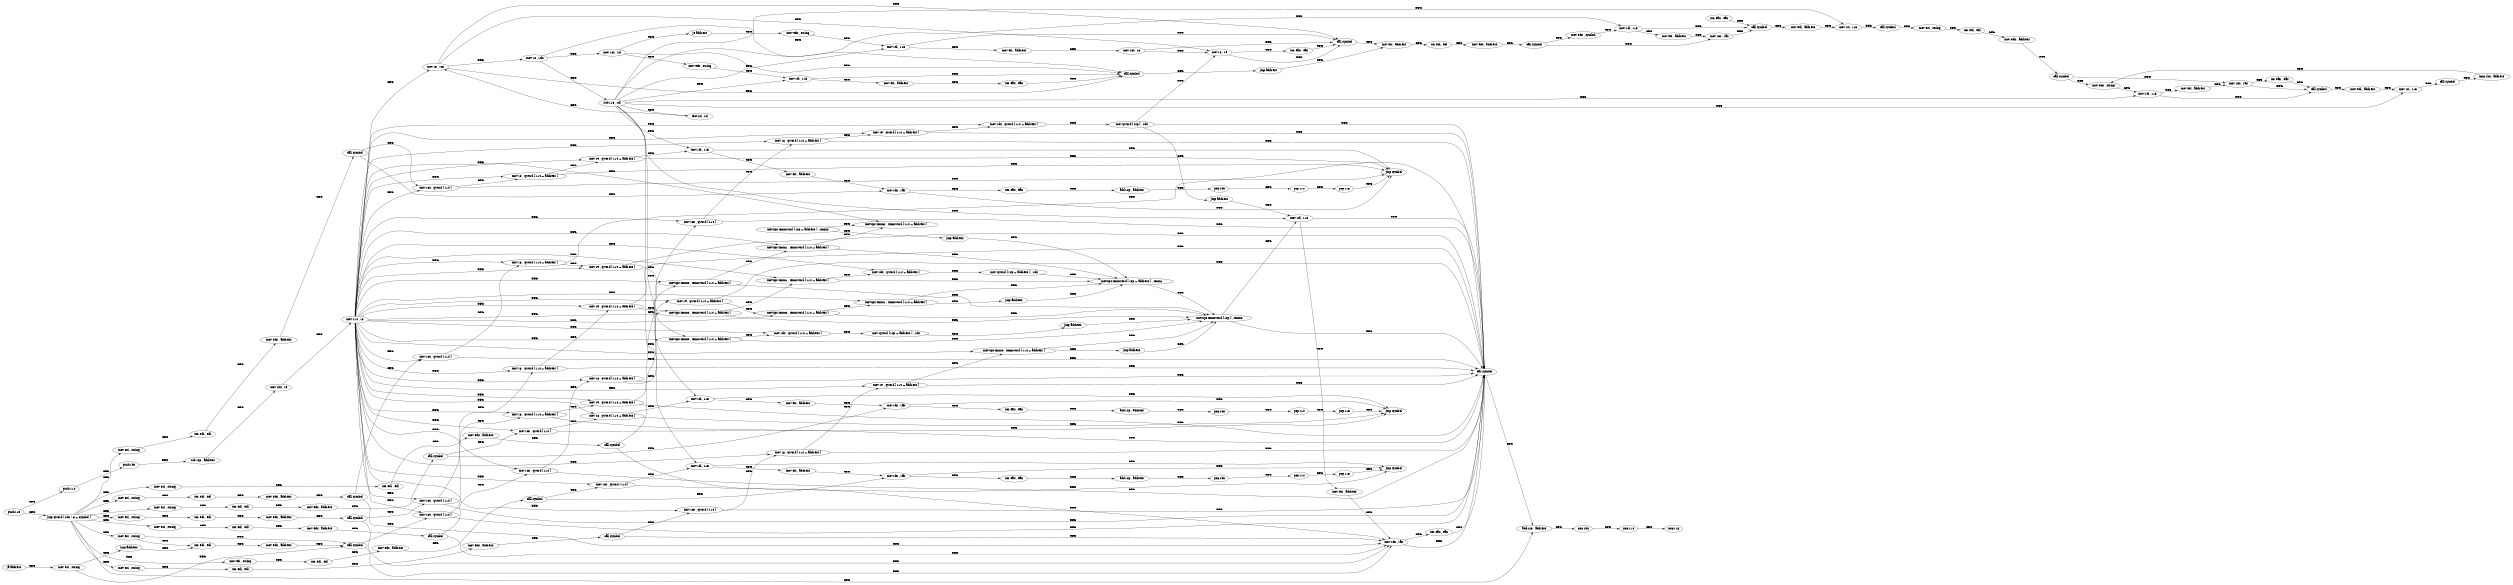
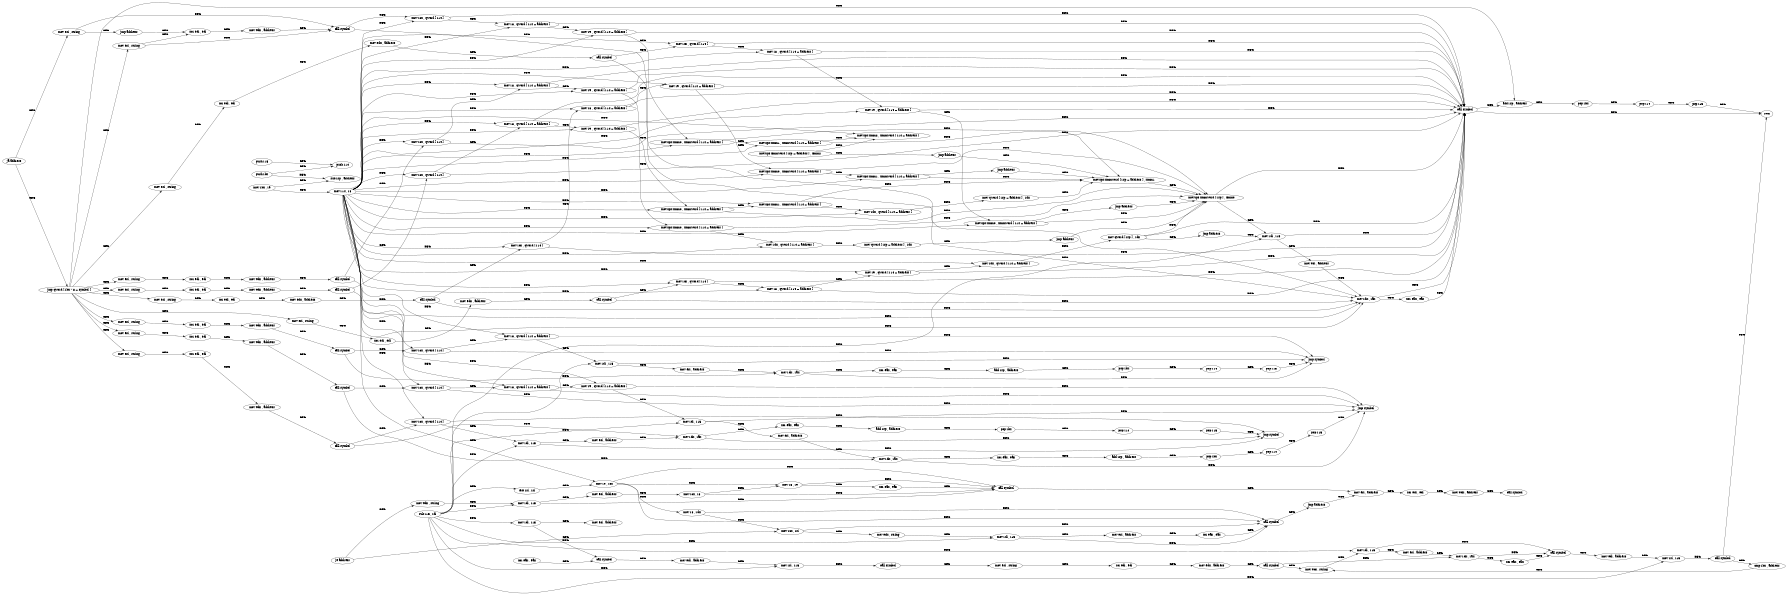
node "mov edx , symbol": removed
node "mov rcx , rax": removed
edge "mov rcx , rsi" -> "je address": reversed
node "mov r3 , rcx": label "mov r3 , rcx" -> "mov r9 , rcx"
edge "mov r8 , rdx" -> "sub r15 , rdi": removed, label "CFG"
edge "mov qword [ rsp ] , rdx" -> "mov r8 , r9": now "mov qword [ rsp ] , rdx" -> "movups xmmword [ rsp ] , xmm0"
node "retn": added
edge "sub rsp , address" -> "mov rbx , r9": reversed
edge "push r14" -> "push rbx": reversed
edge "push r15" -> "jmp qword [ rbx * 8 + symbol ]": now "ja address" -> "jmp qword [ rbx * 8 + symbol ]"
